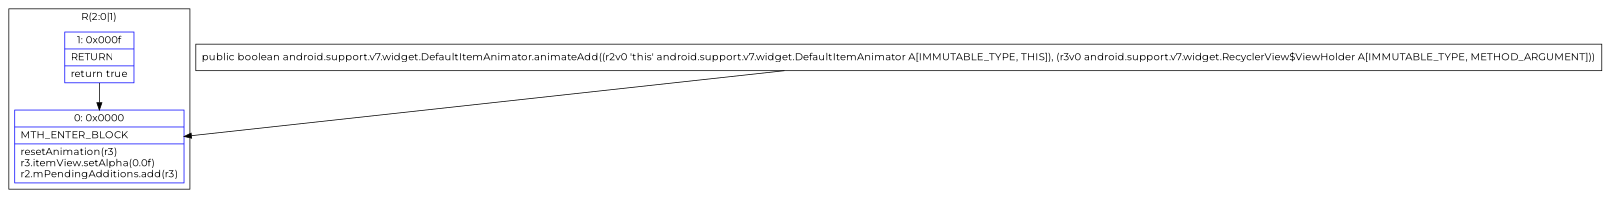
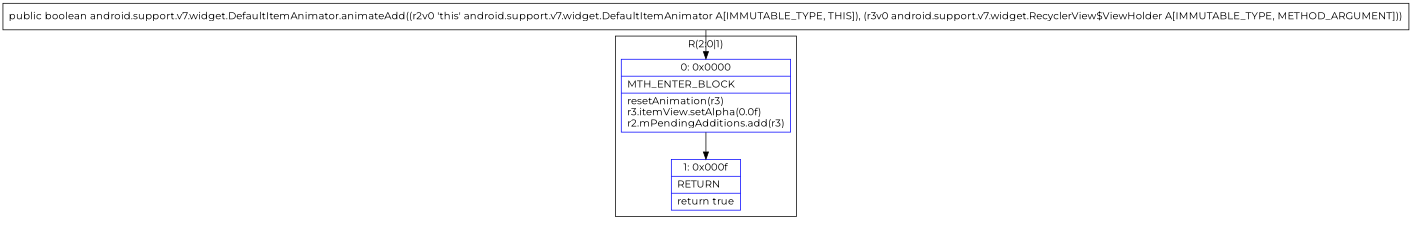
edge "1: 0x000f" -> "0: 0x0000": reversed
